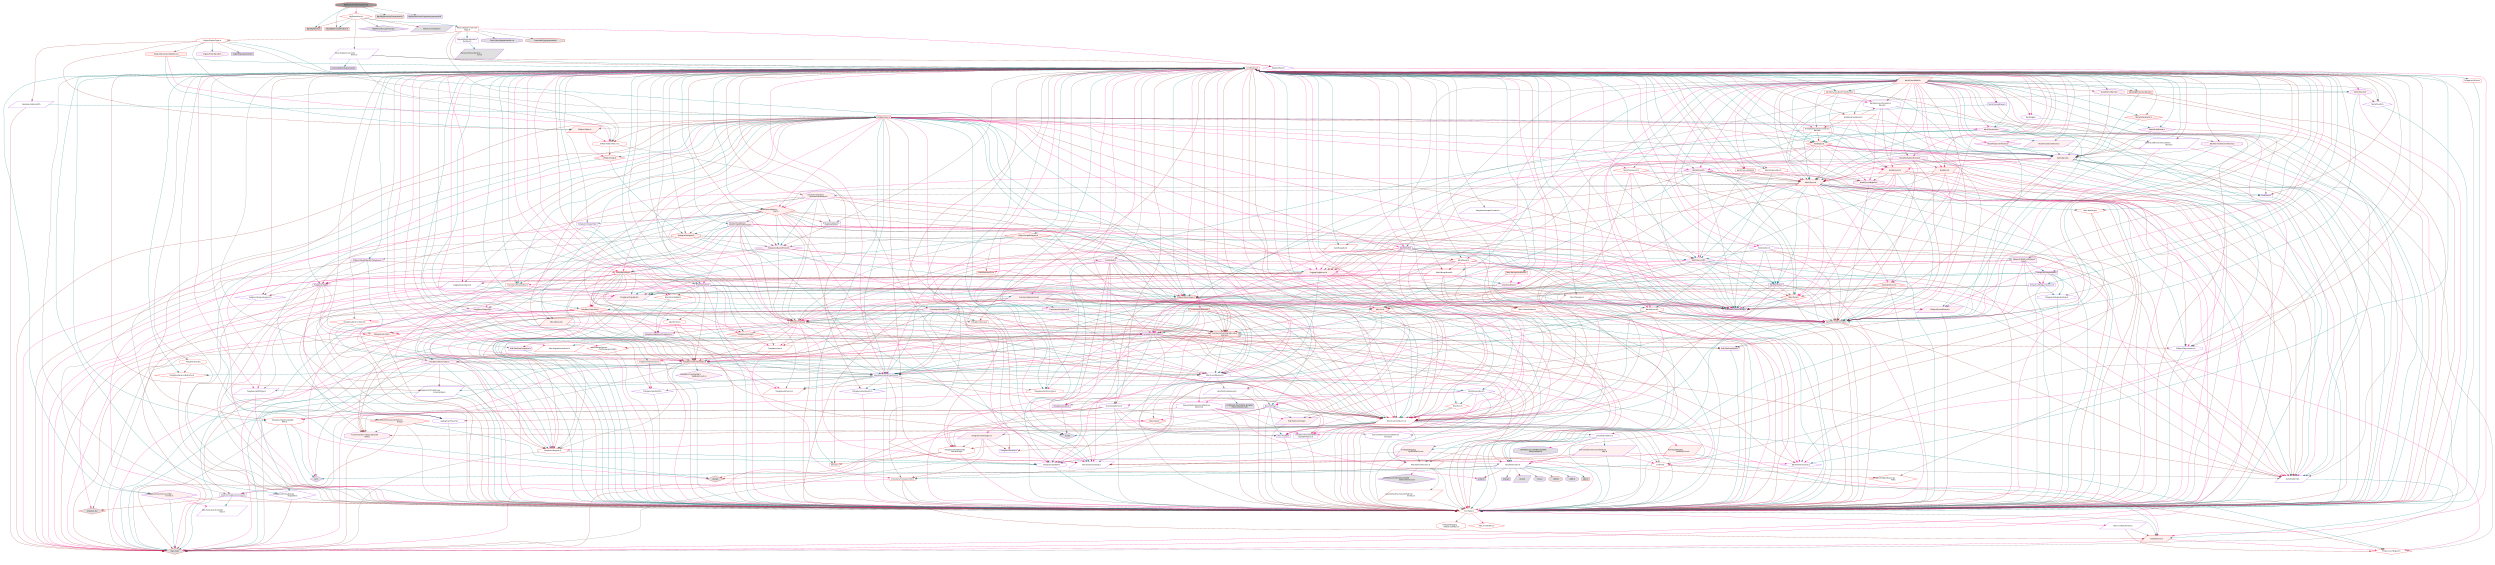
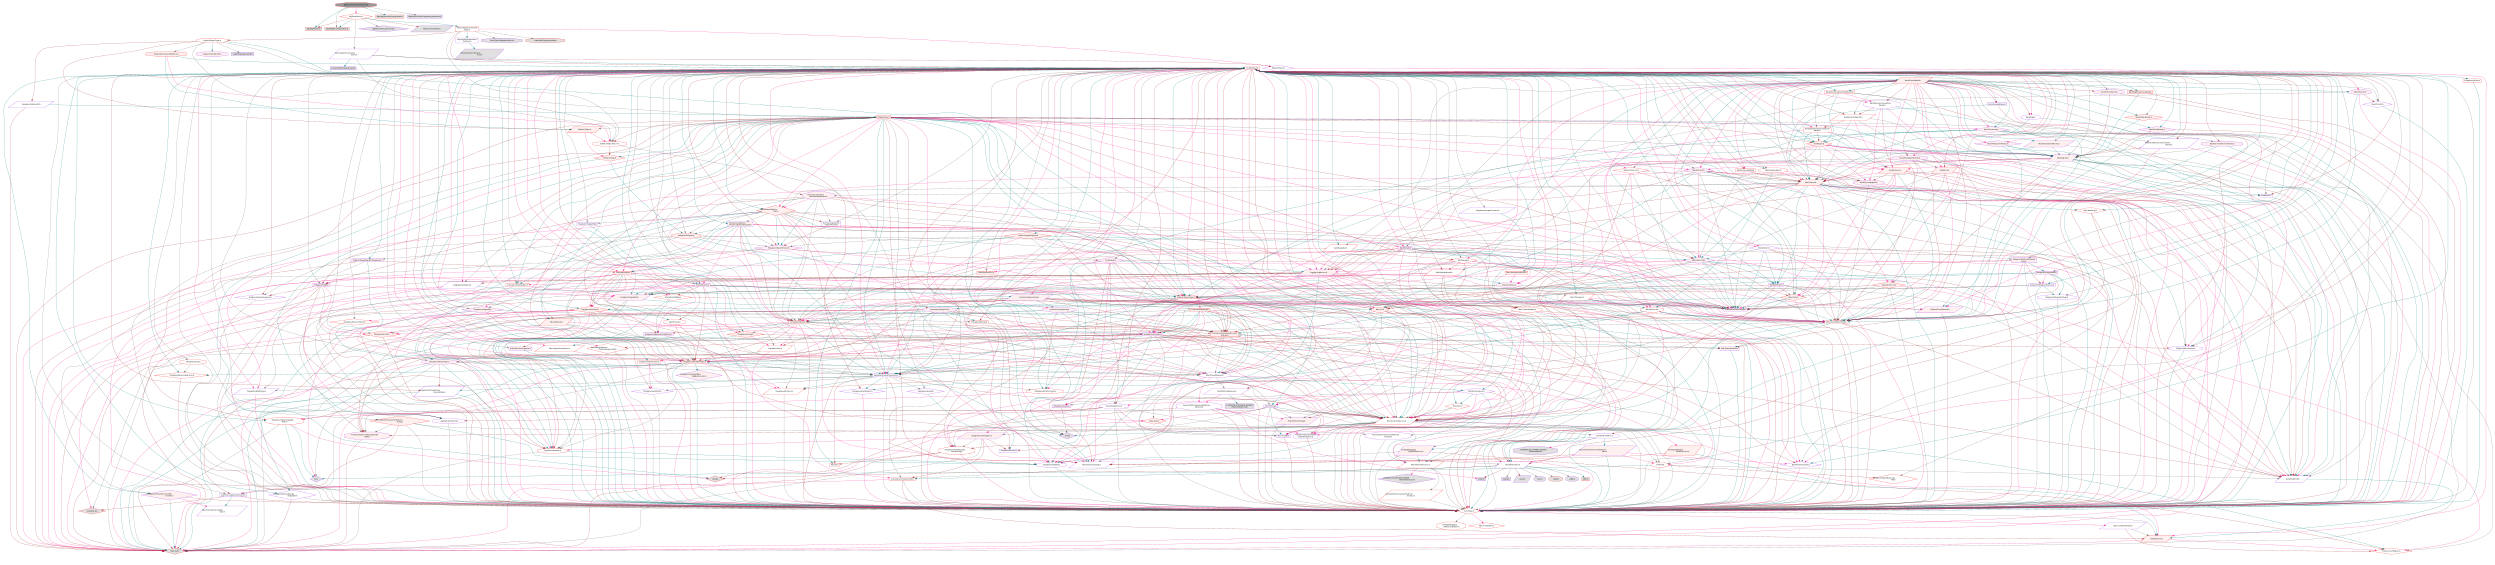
edge "Math/RotationMatrix.h" -> "Math/RotationTranslation Matrix.h": reversed
node "Templates/Models.h": added
edge "Containers/ScriptArray.h" -> "CoreTypes.h": added
